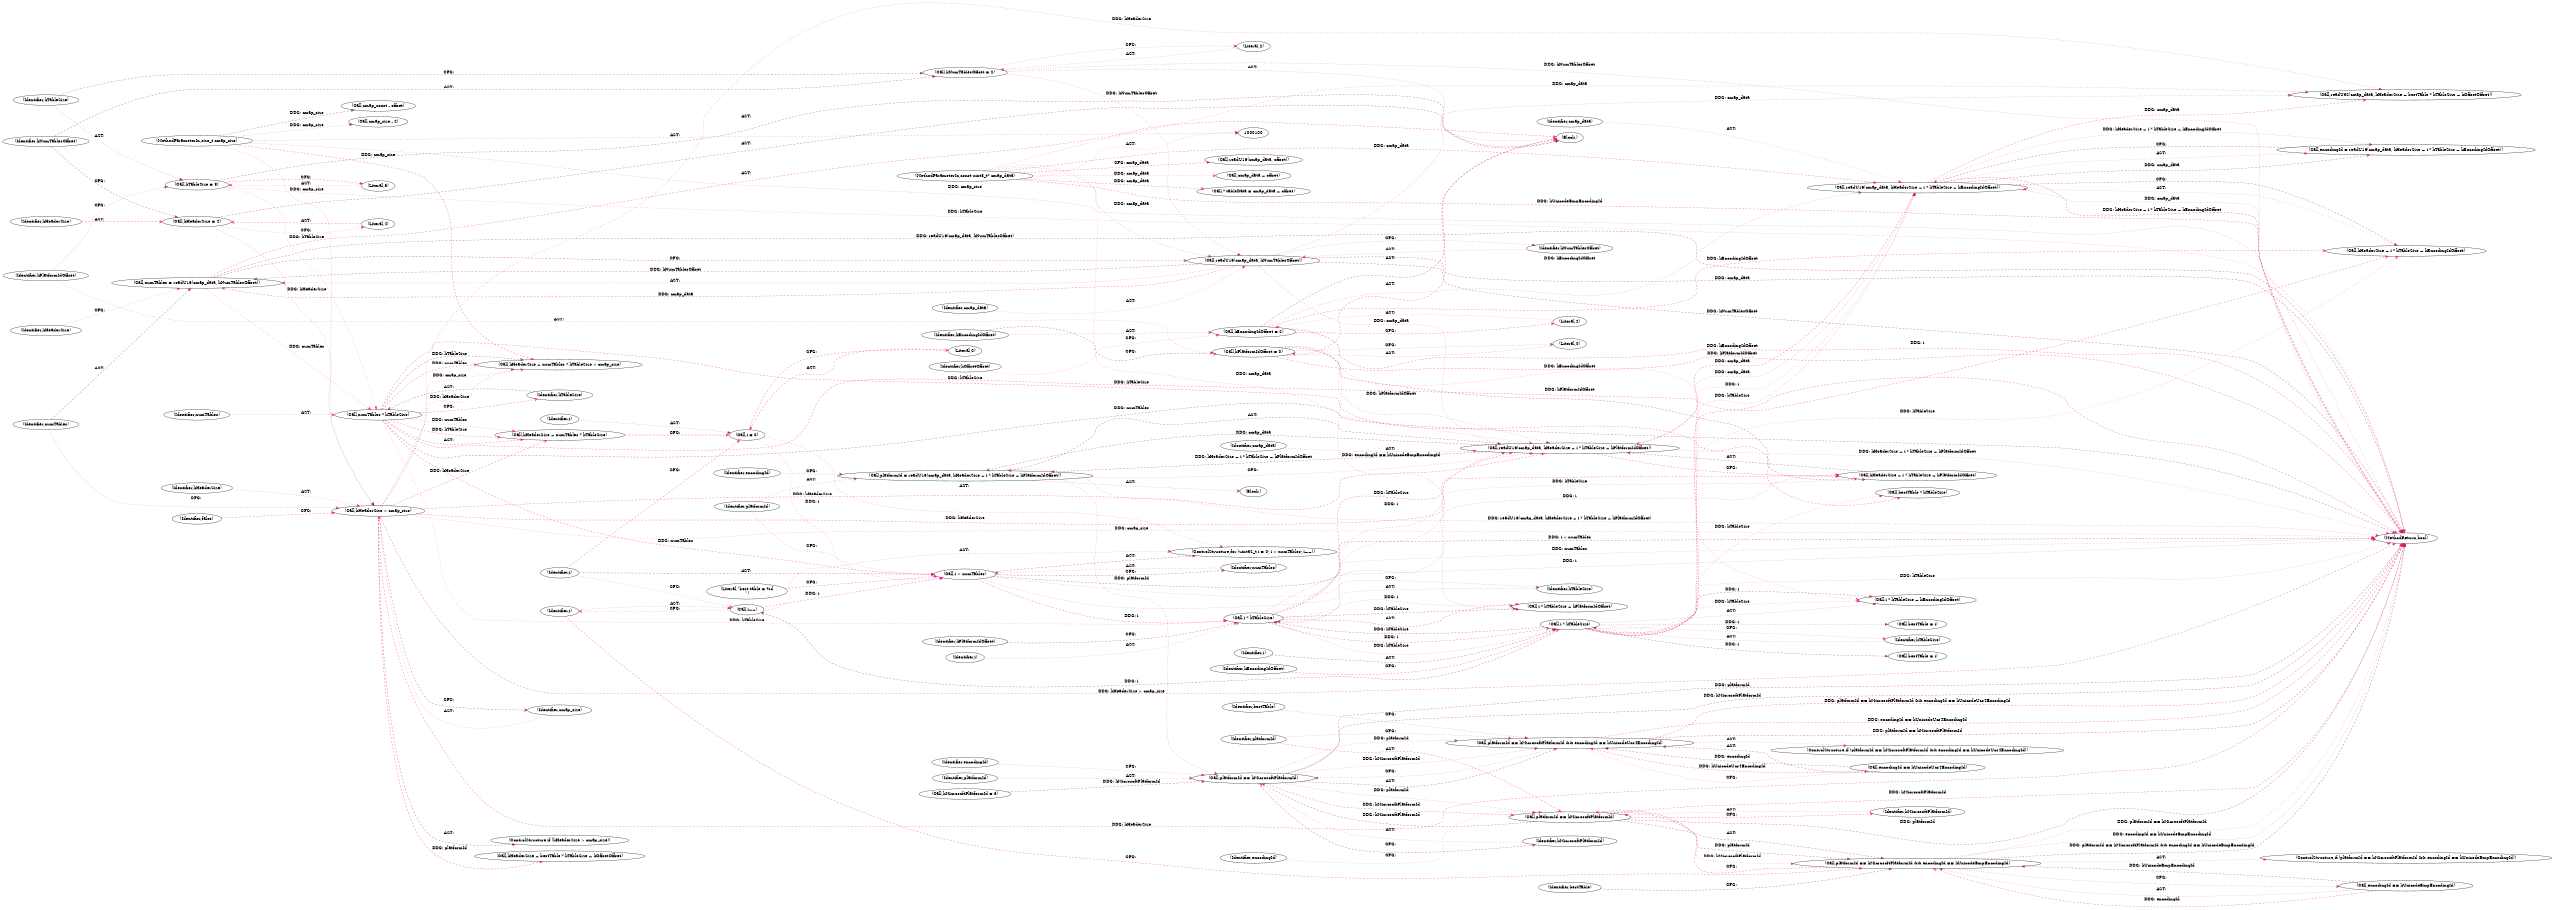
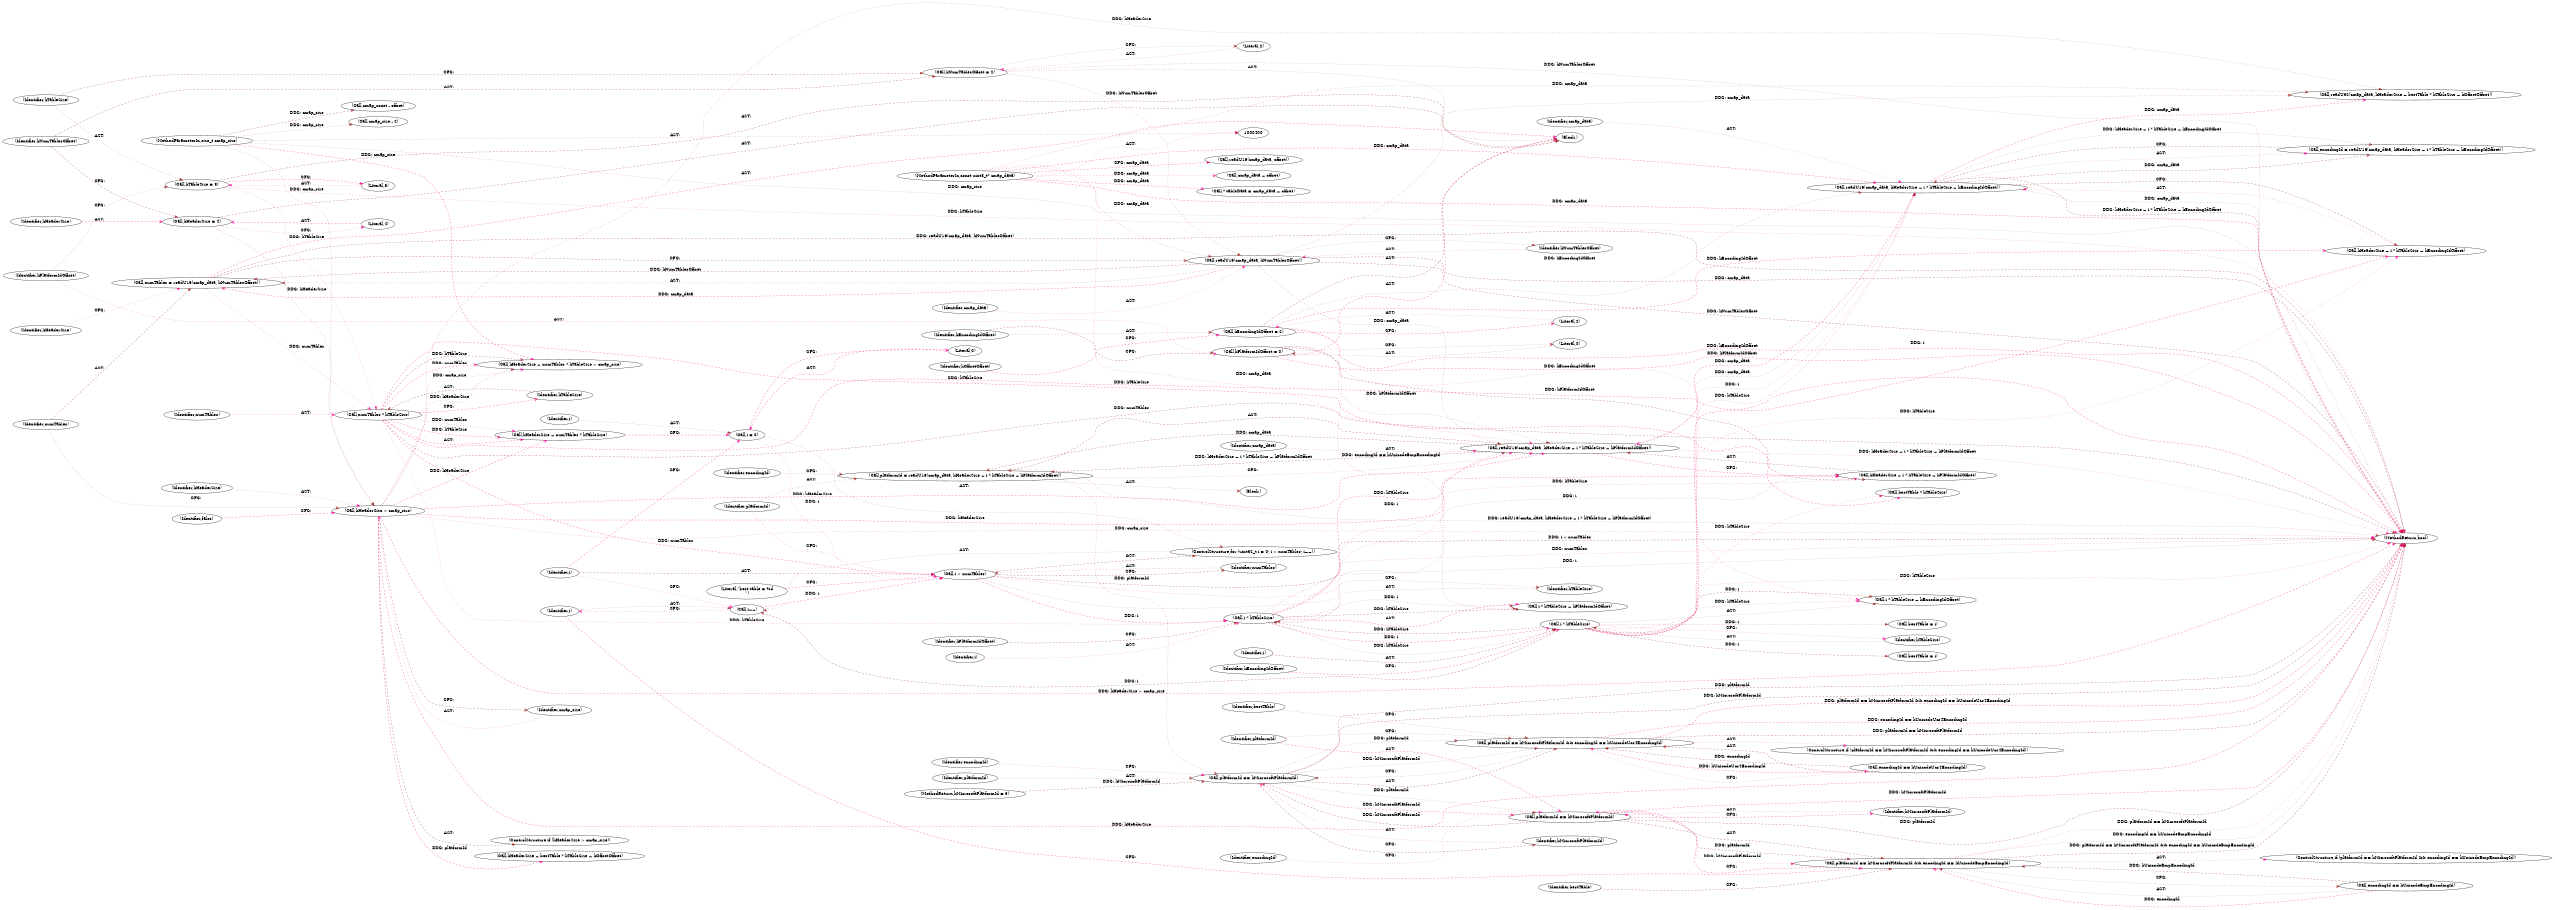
node "1000100": label "1000100" -> "1000400"
edge "(MethodParameterIn,const uint8_t* cmap_data)" -> "(MethodReturn,bool)": label "DDG: kUnicodeBmpEncodingId" -> "DDG: cmap_data"
edge "(Identifier,kOffsetOffset)" -> "(Call,kEncodingIdOffset = 2)": style dotted -> dashed
edge "(Call,i++)" -> "(ControlStructure,for (uint32_t i = 0; i < numTables; i++))": reversed
node "(Call,kMicrosoftPlatformId = 3)": label "(Call,kMicrosoftPlatformId = 3)" -> "(MethodReturn,kMicrosoftPlatformId = 3)"
